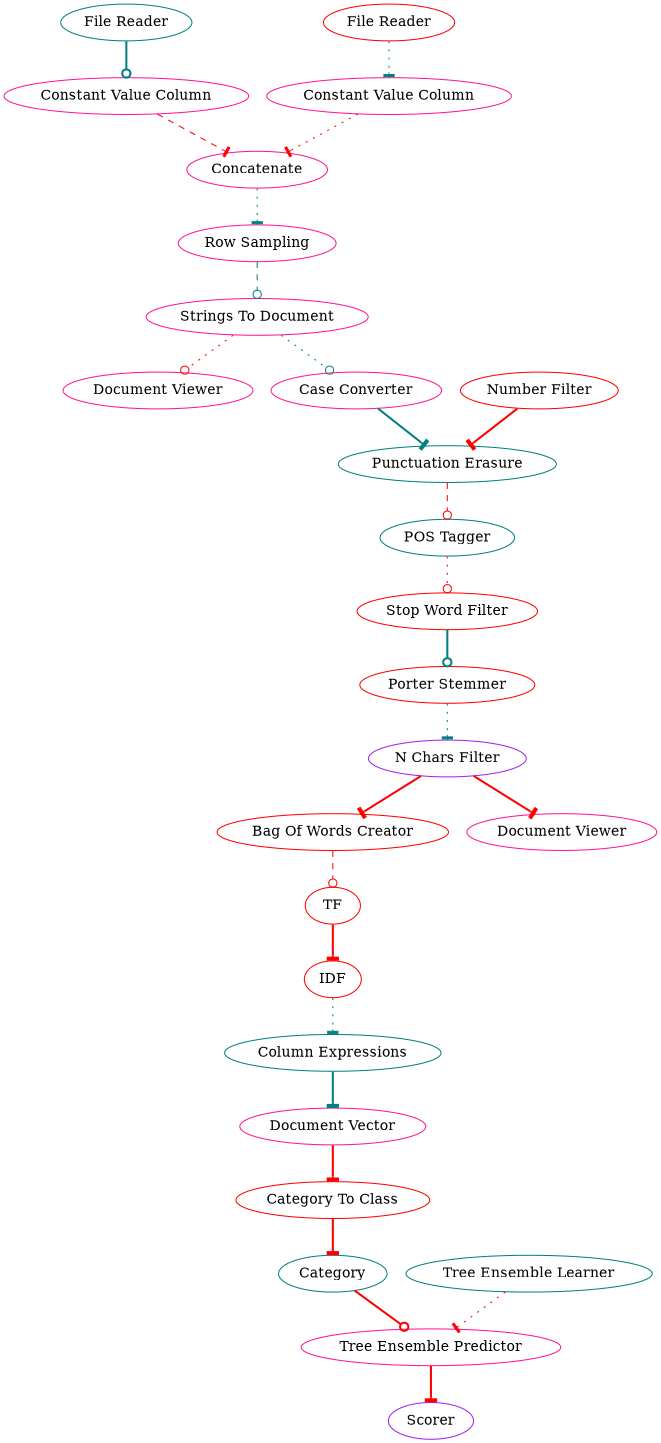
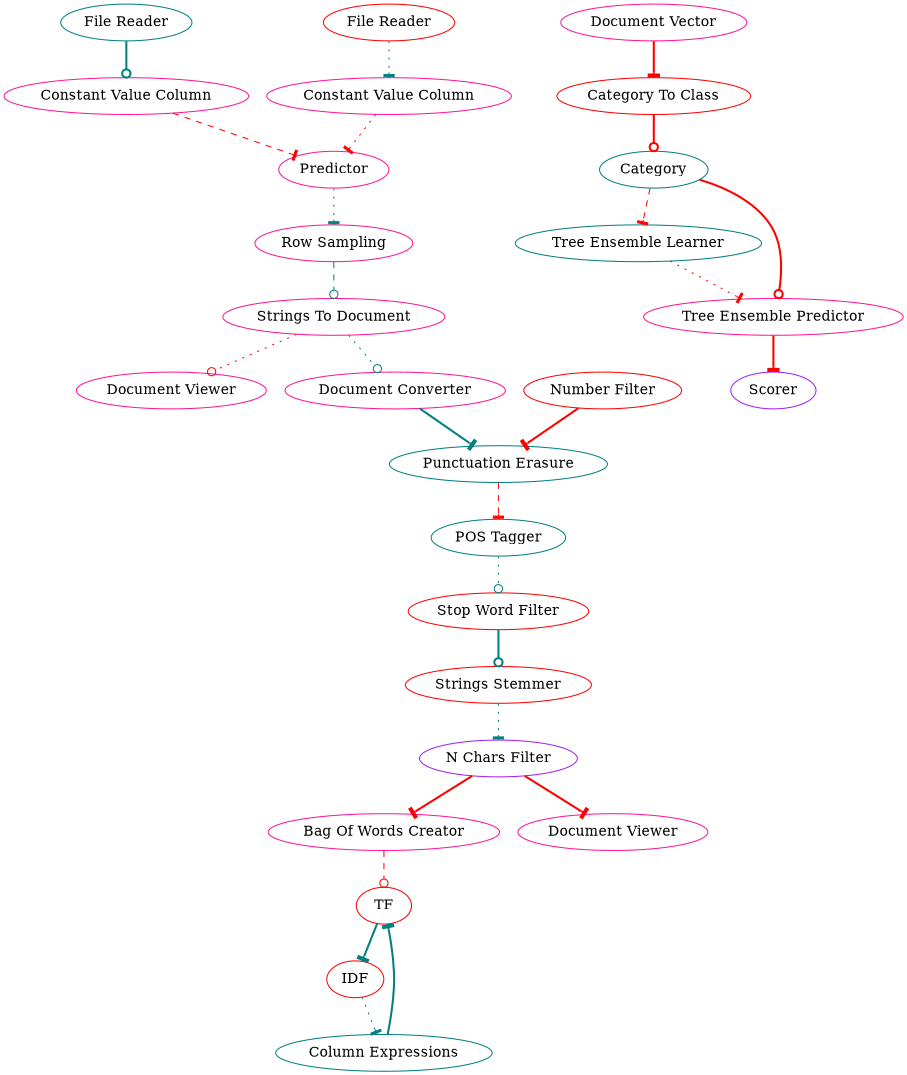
node "Concatenate": label "Concatenate" -> "Predictor"
edge "Category" -> "Tree Ensemble Learner": added
node "Case Converter": label "Case Converter" -> "Document Converter"
edge "Punctuation Erasure" -> "POS Tagger": arrowhead odot -> tee
edge "POS Tagger" -> "Stop Word Filter": color red -> teal
node "Porter Stemmer": label "Porter Stemmer" -> "Strings Stemmer"
node "Bag Of Words Creator": color red -> deeppink
edge "TF" -> "IDF": color red -> teal
edge "Column Expressions" -> "Document Vector": now "Column Expressions" -> "TF"
edge "Category To Class" -> "Category": arrowhead tee -> odot
